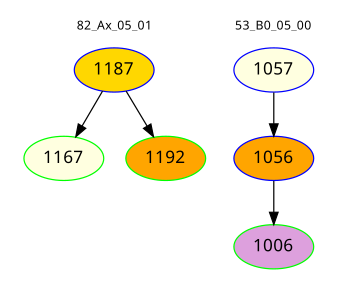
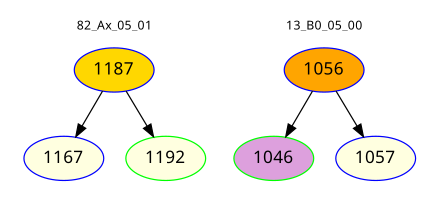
cluster "53_B0_05_00": label "53_B0_05_00" -> "13_B0_05_00"
edge "1057" -> "1056": reversed
node "1167": color green -> blue
node "1192": fillcolor orange -> lightyellow
node "1006": label "1006" -> "1046"
